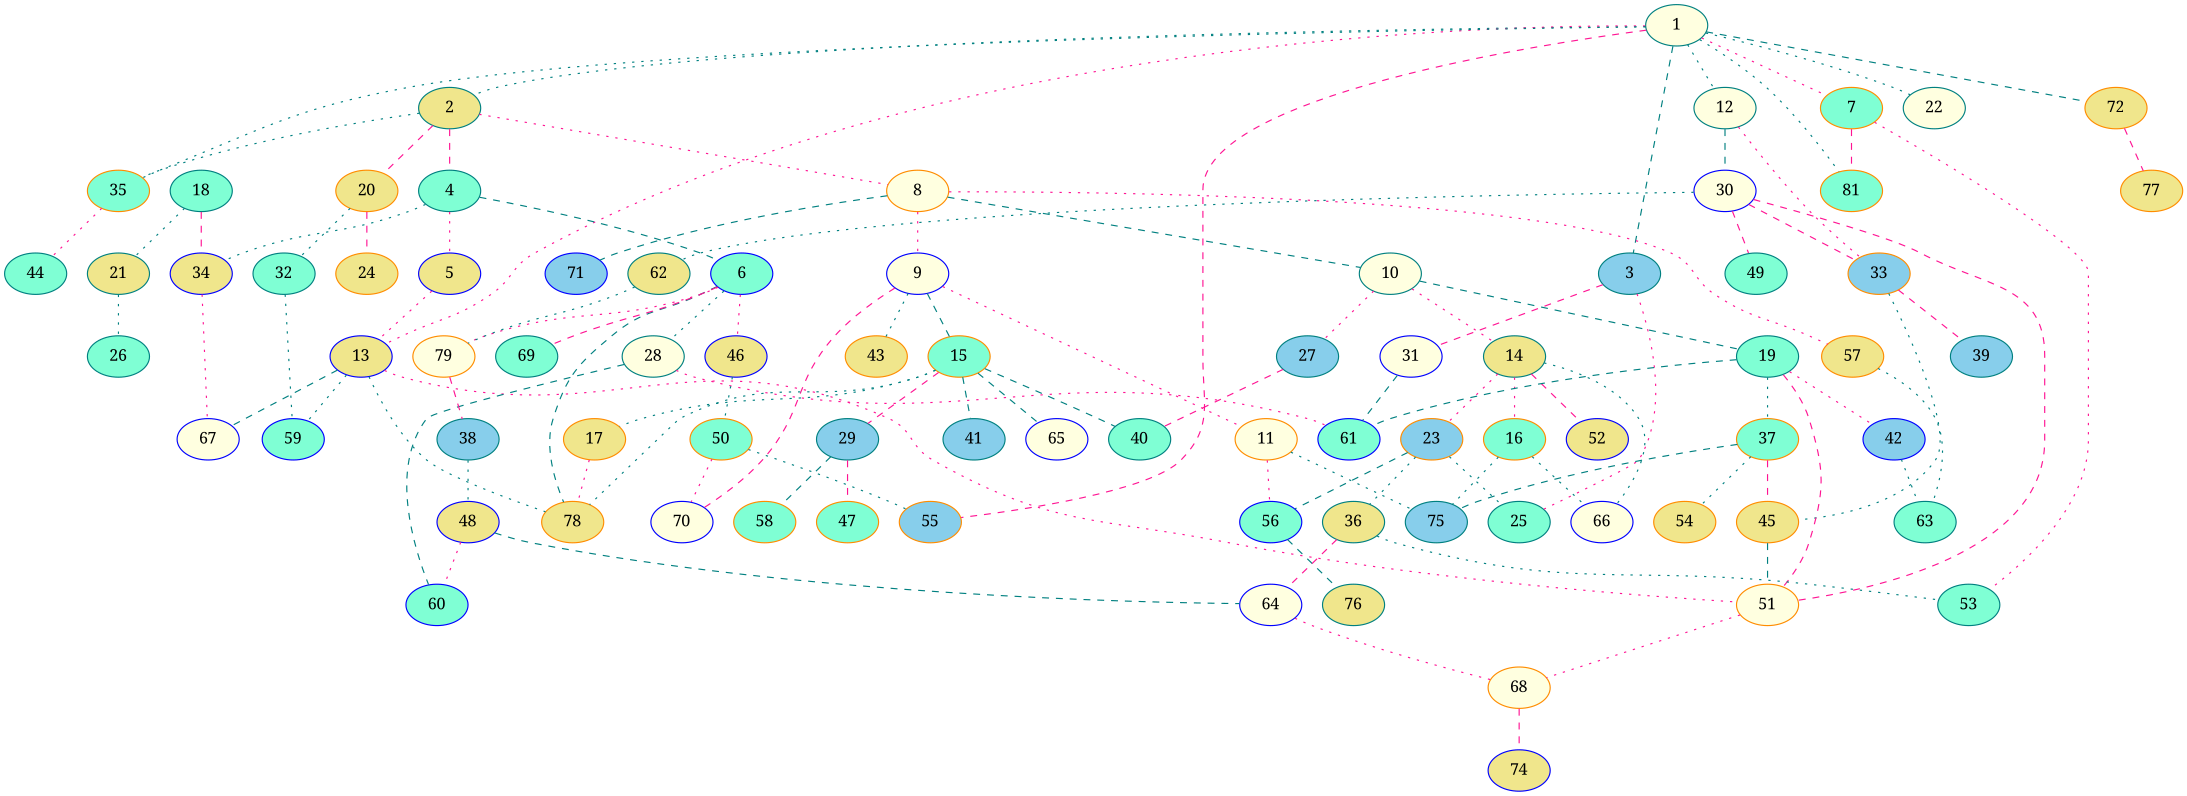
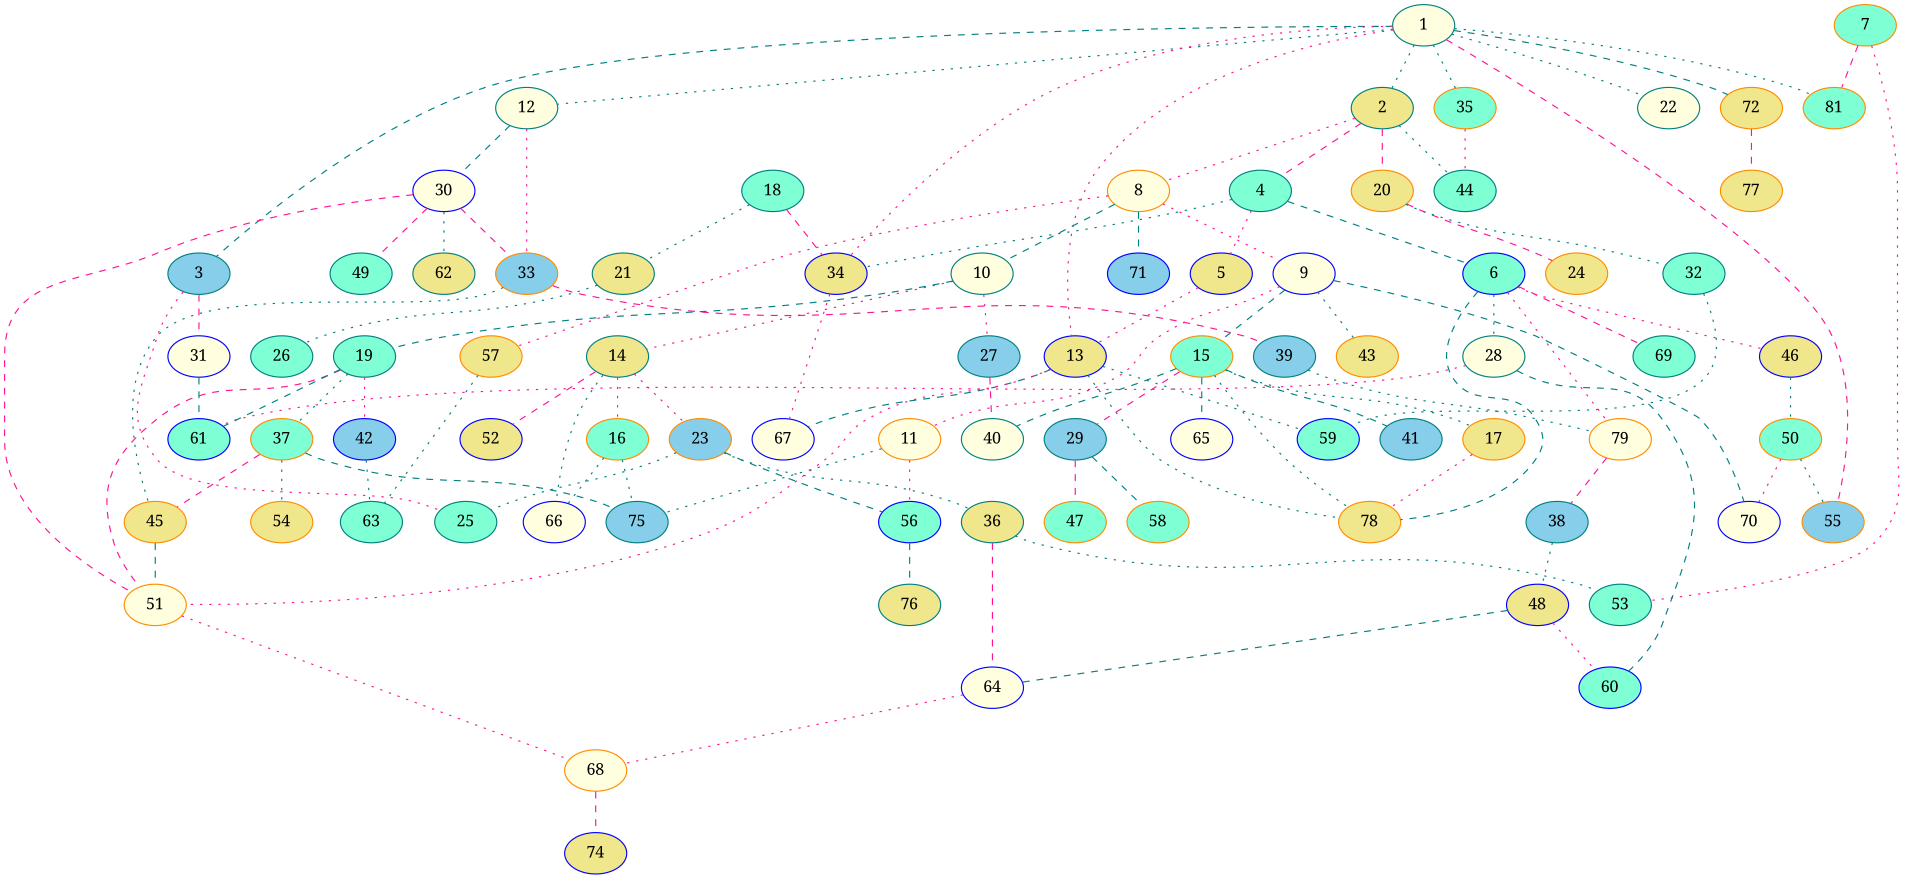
edge "1" -- "7": now "1" -- "34"
edge "2" -- "35": now "2" -- "44"
edge "62" -- "79": now "39" -- "79"
edge "9" -- "70": color deeppink -> teal
node "40": fillcolor aquamarine -> lightyellow
